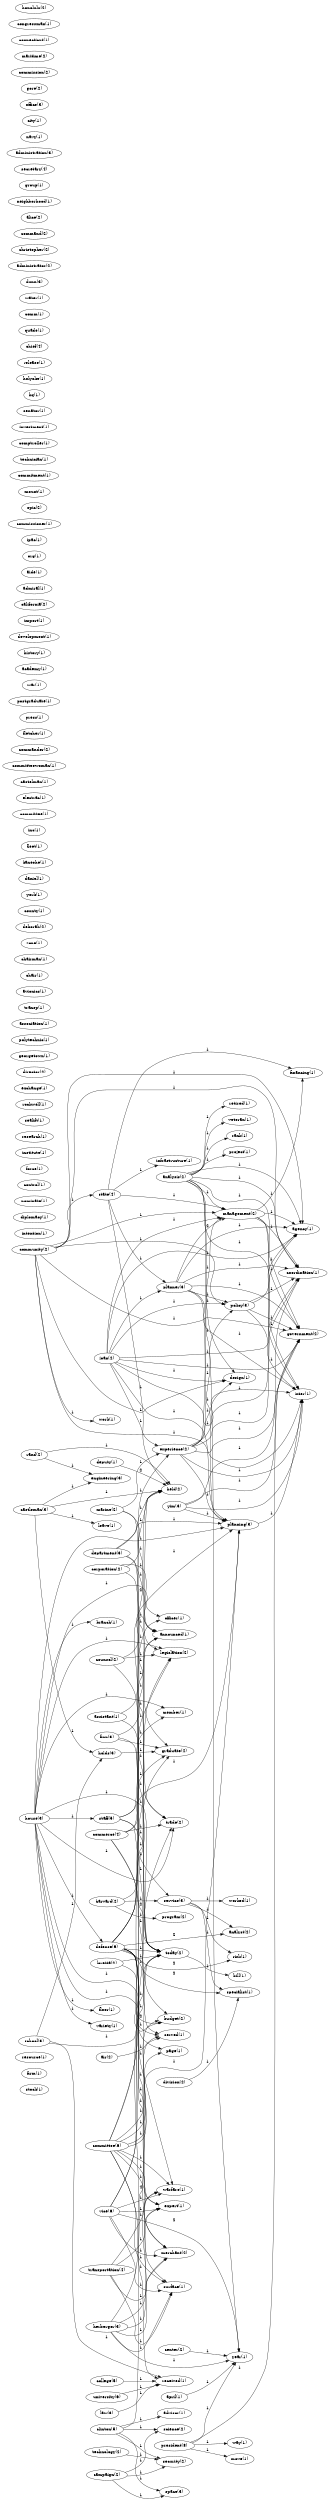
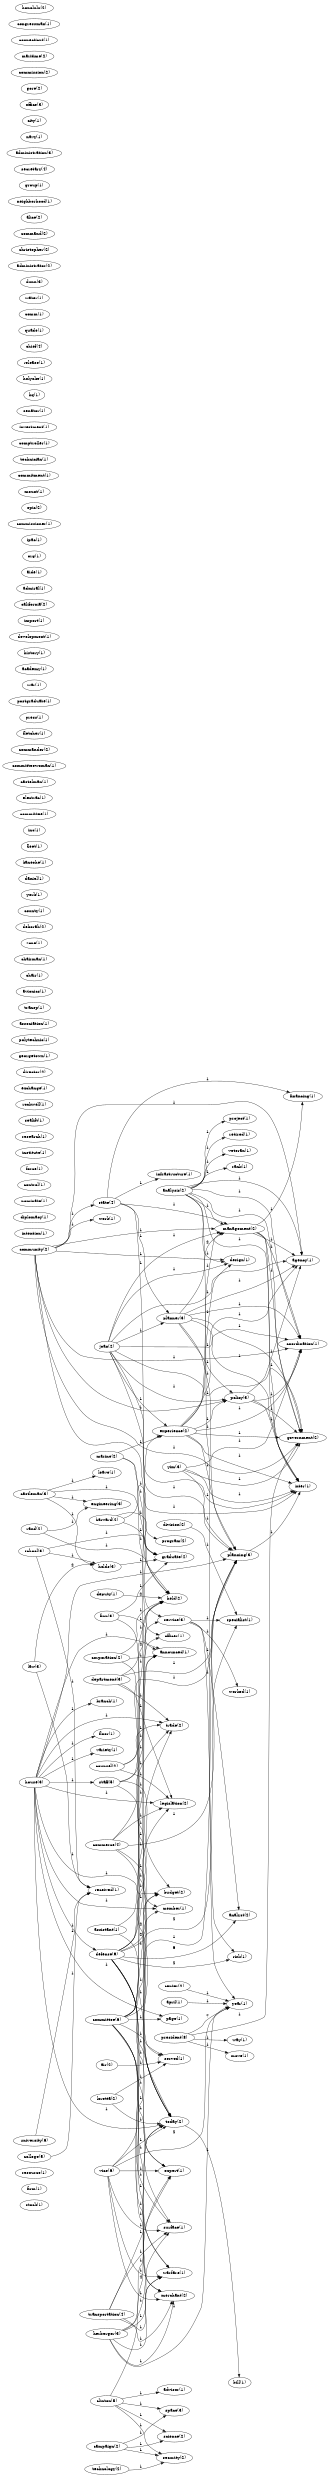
edge "law(3)" -> "holds(3)": added, label "2"
edge "defense(9)" -> "analyst(2)": label "2" -> "6"
edge "committee(6)" -> "received(1)": now "committee(6)" -> "member(1)"
edge "president(8)" -> "year(1)": label "1" -> "7"
